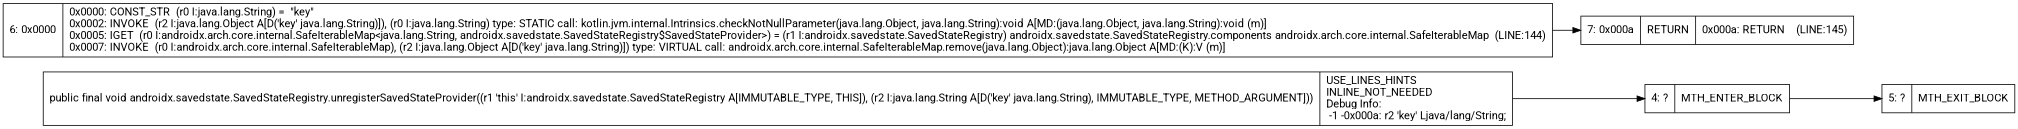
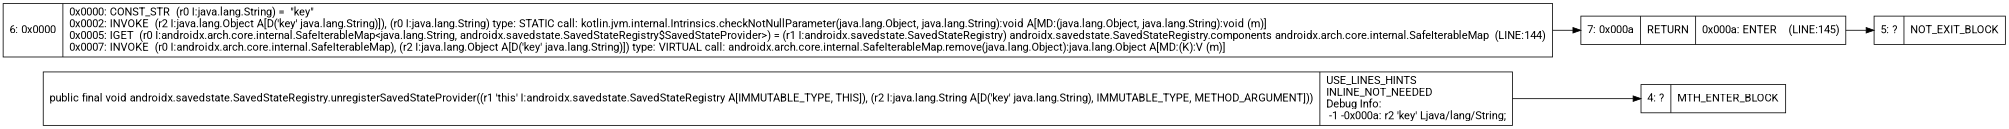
node "7: 0x000a": text "0x000a: RETURN    (LINE:145)" -> "0x000a: ENTER    (LINE:145)"
node "5: ?": text "MTH_EXIT_BLOCK" -> "NOT_EXIT_BLOCK"
edge "4: ?" -> "5: ?": now "7: 0x000a" -> "5: ?"
